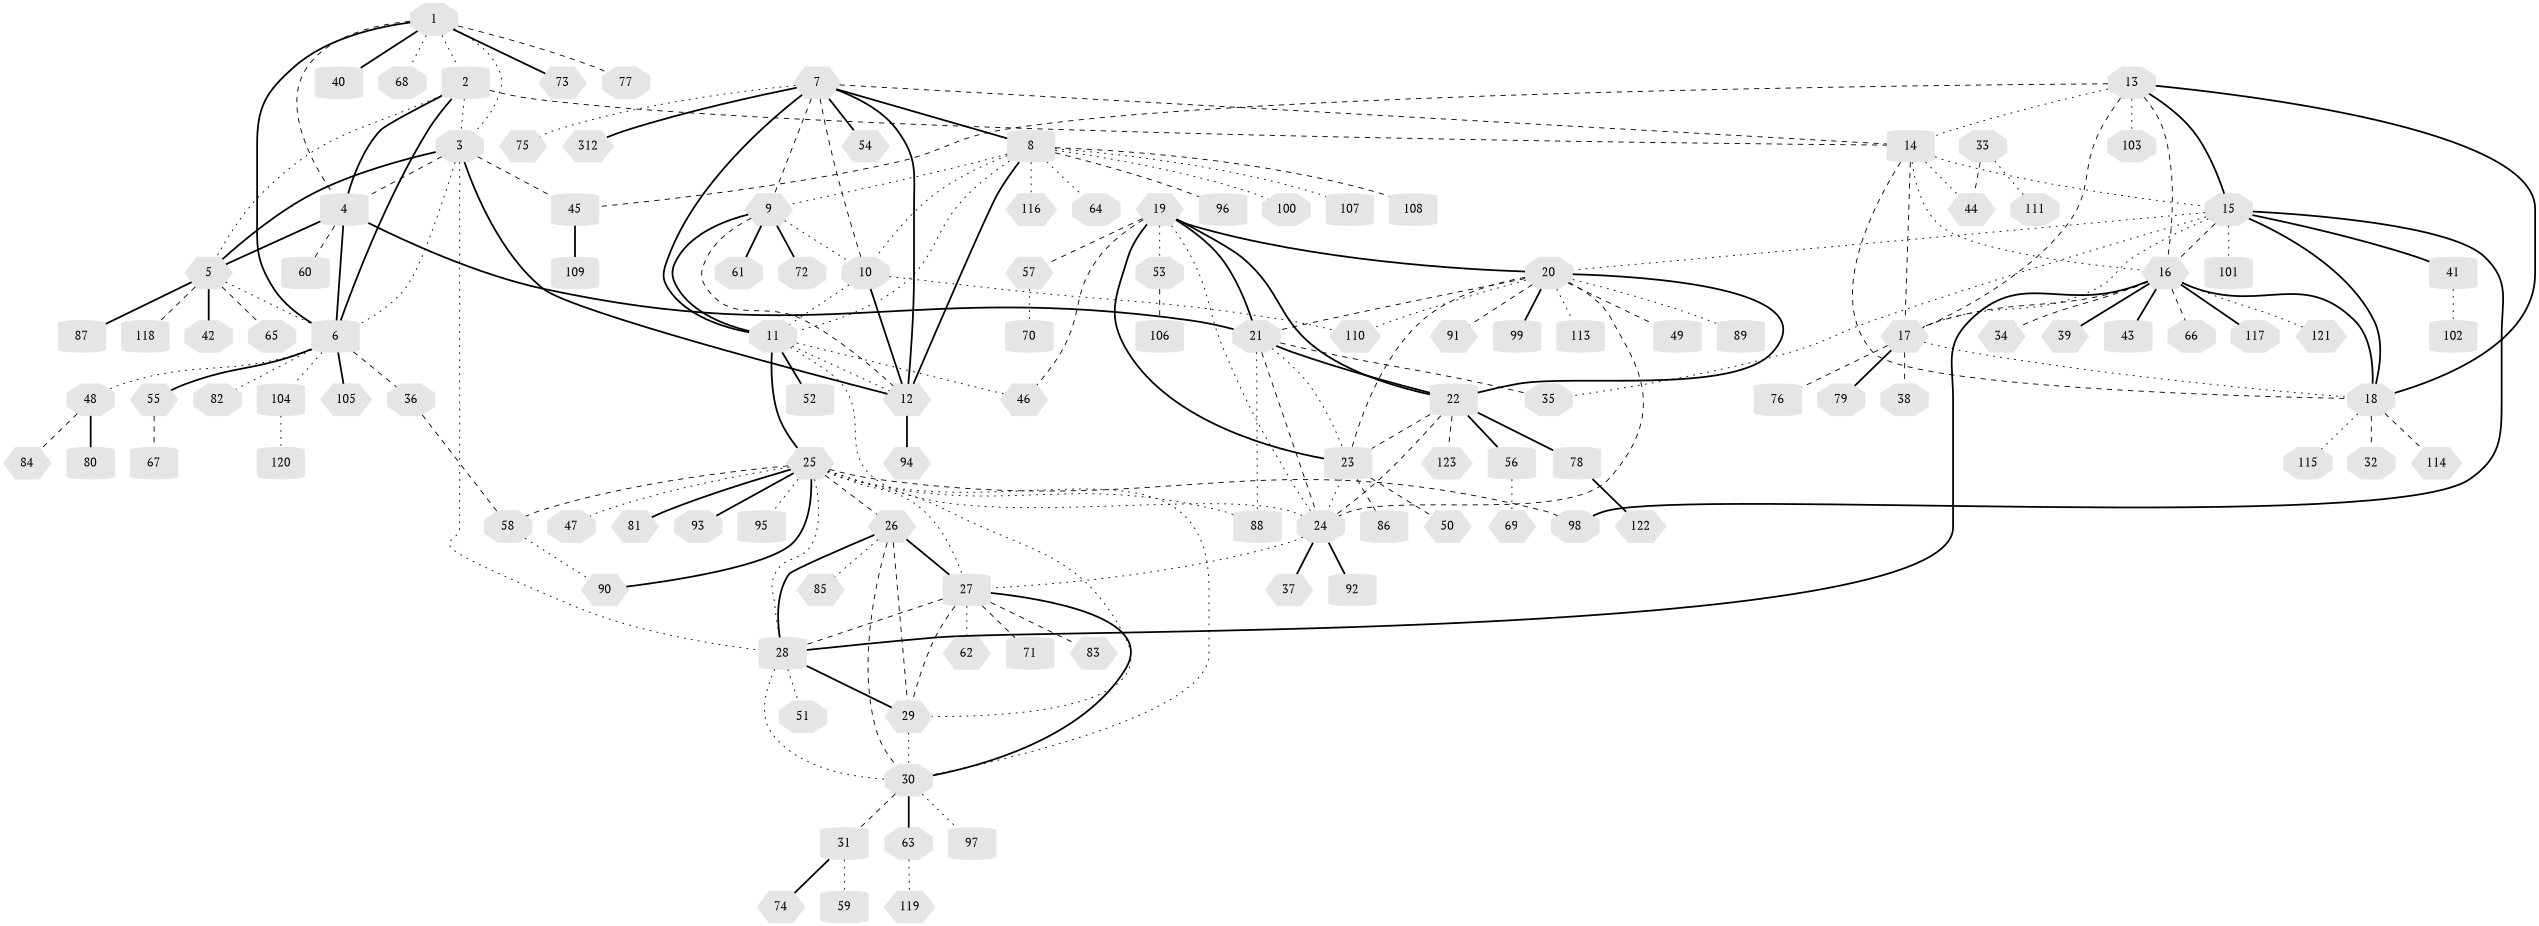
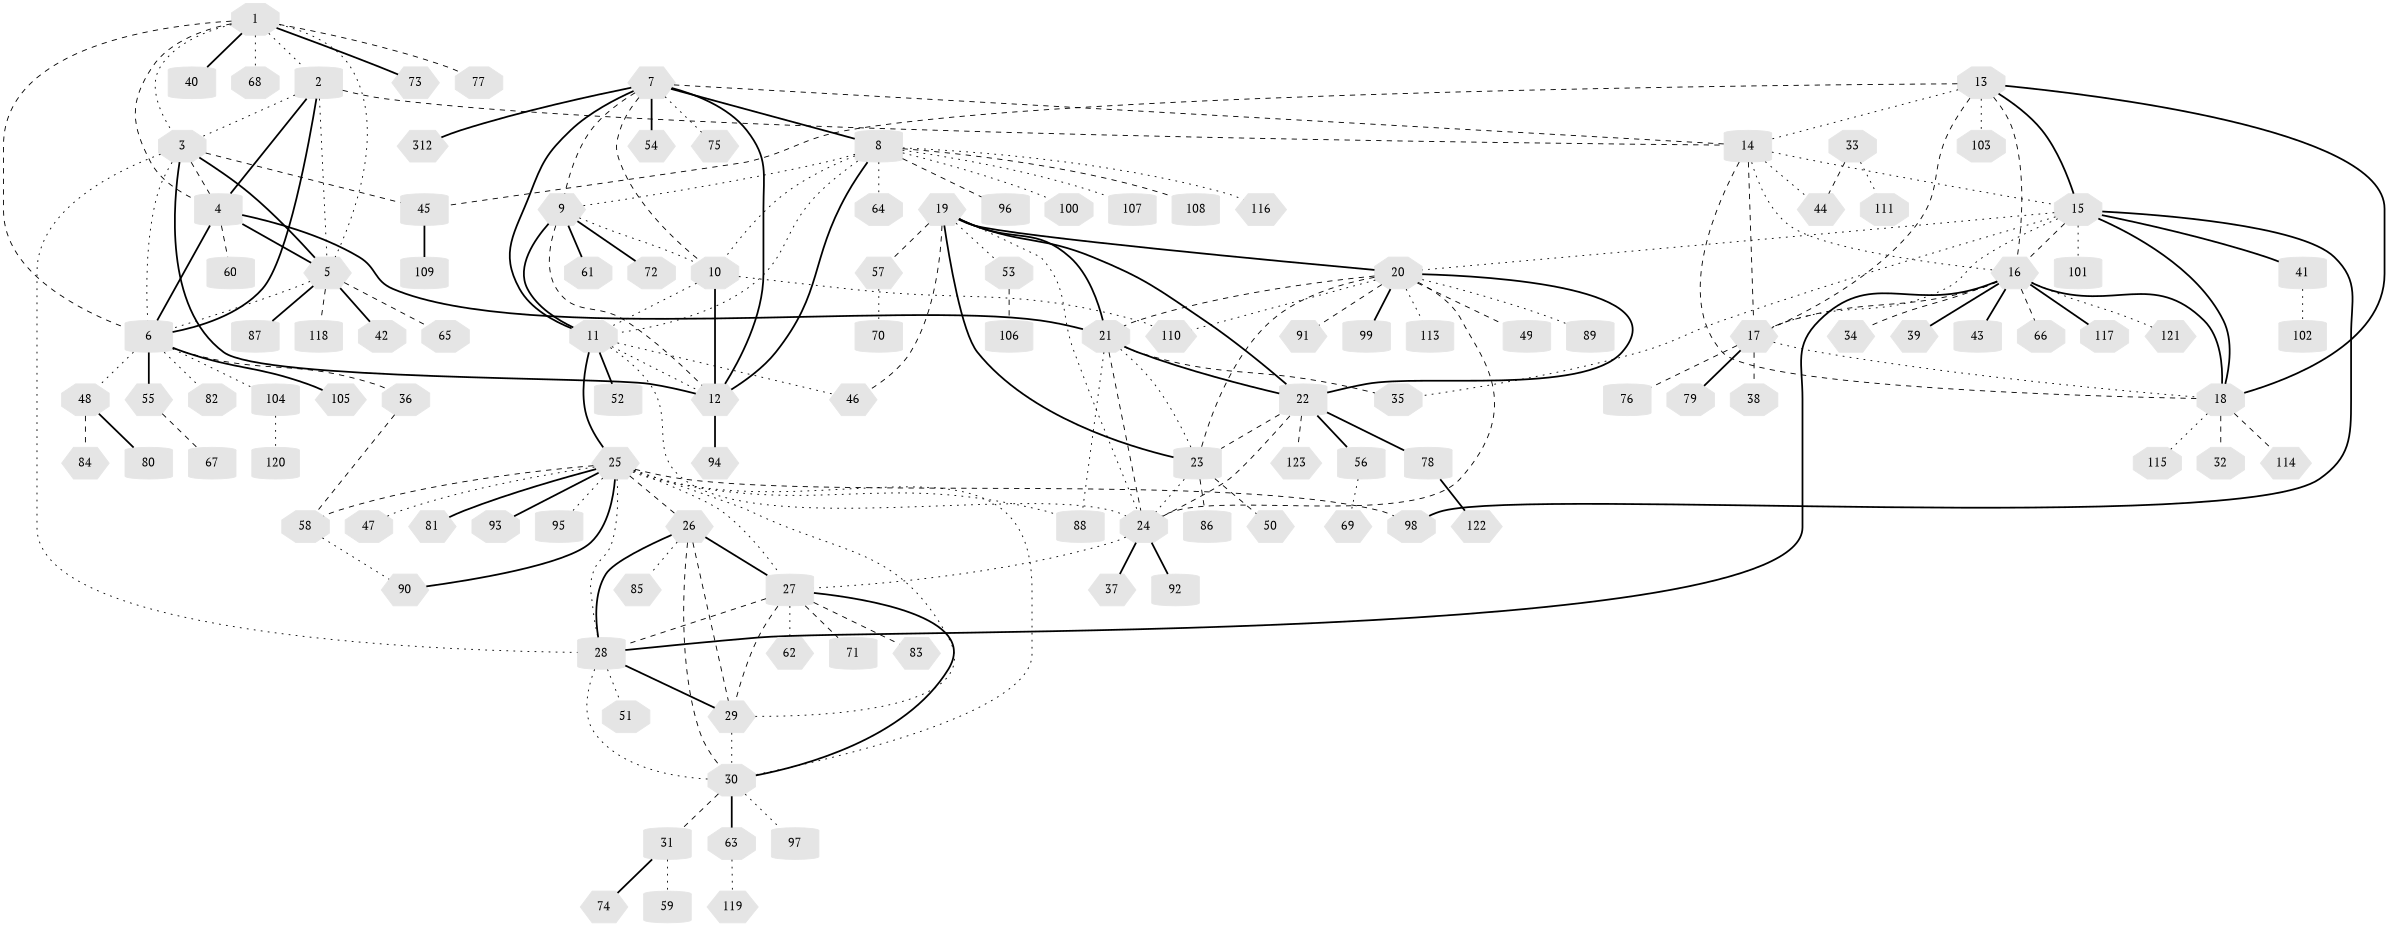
edge "1" -- "5": added
edge "1" -- "6": style bold -> dashed
